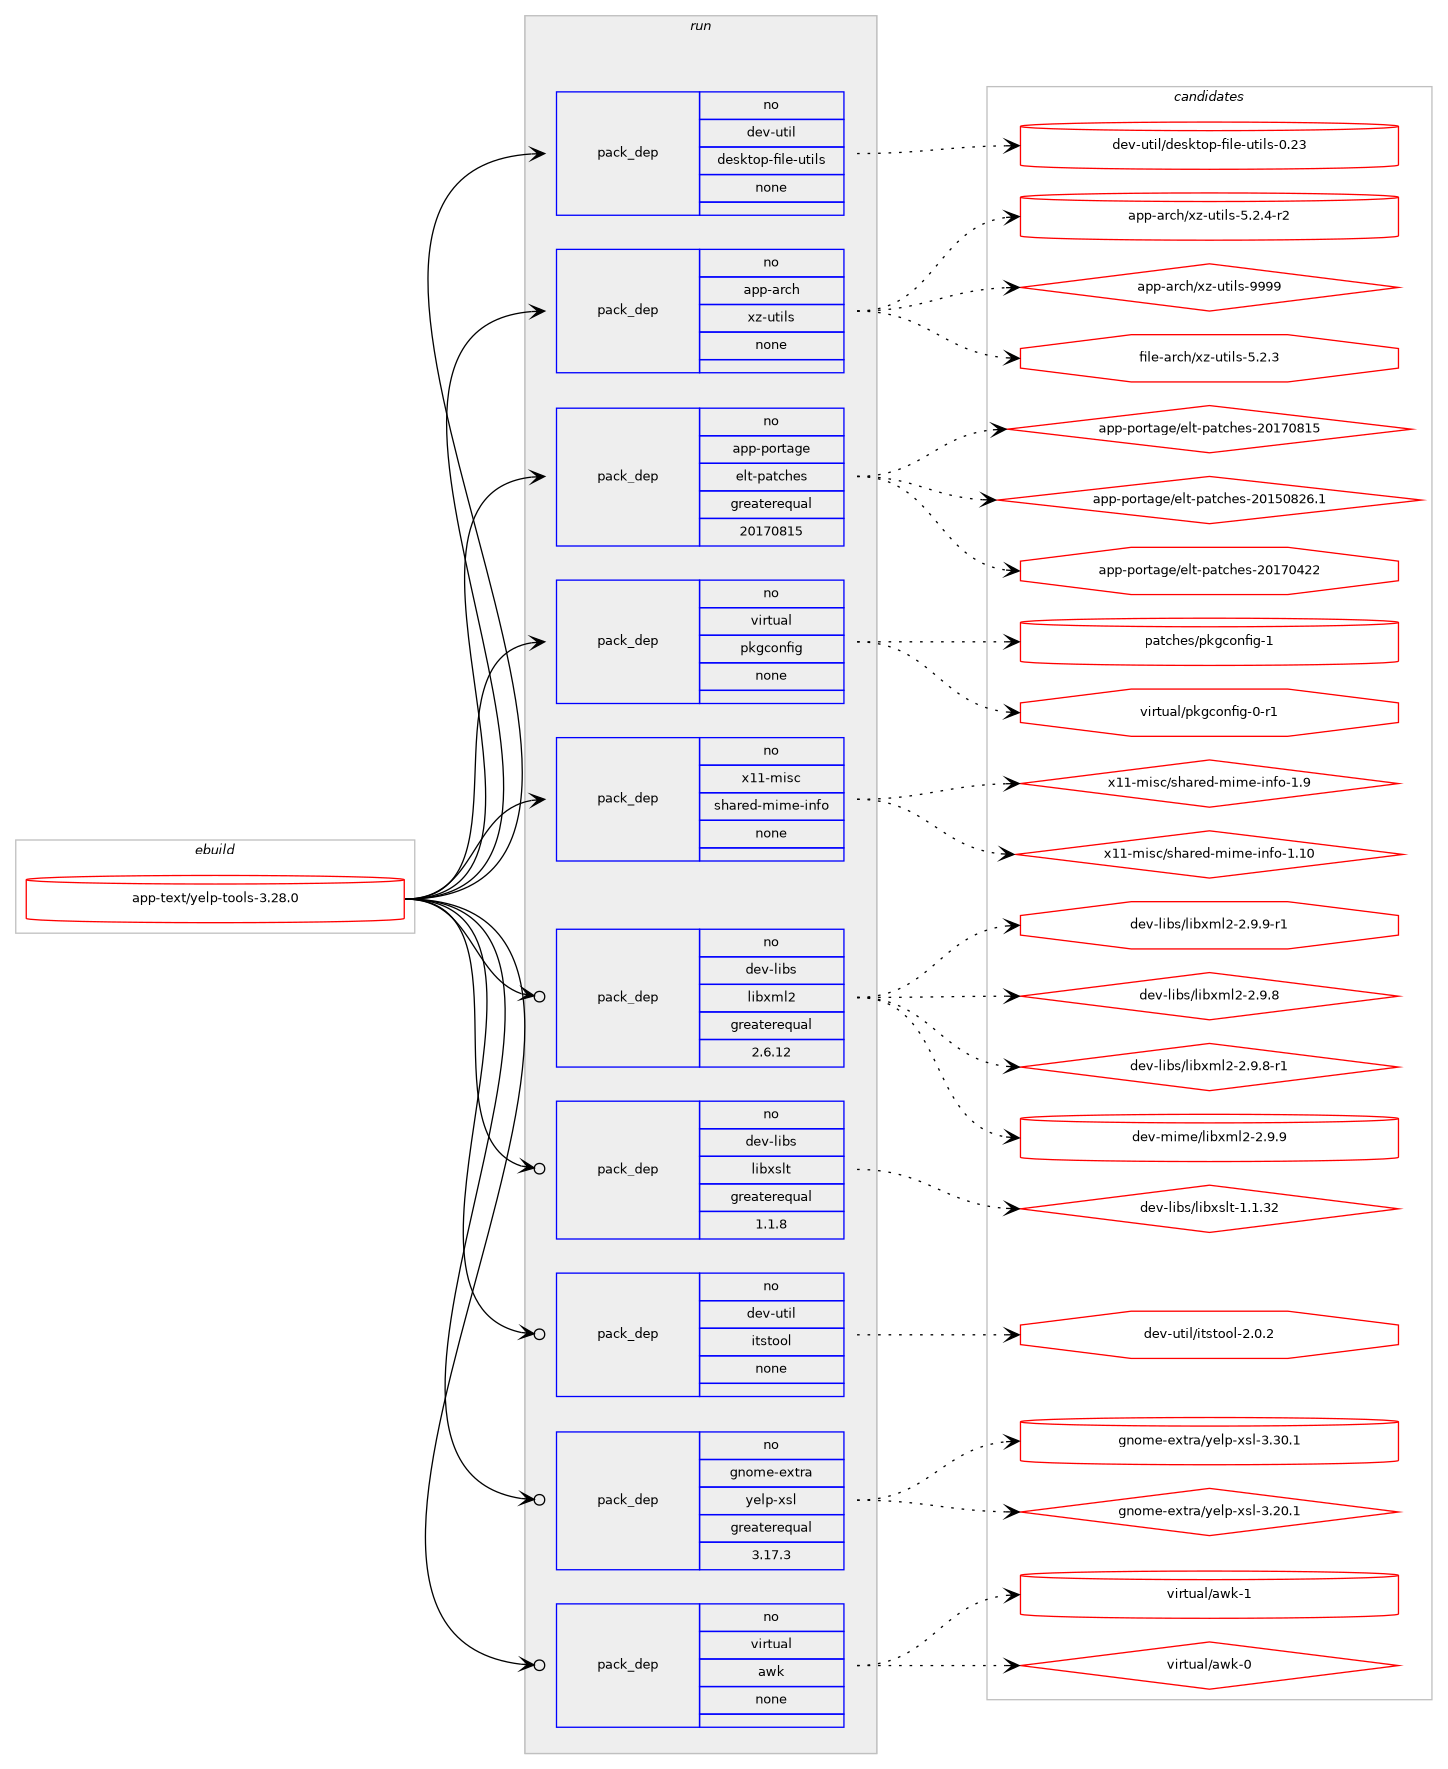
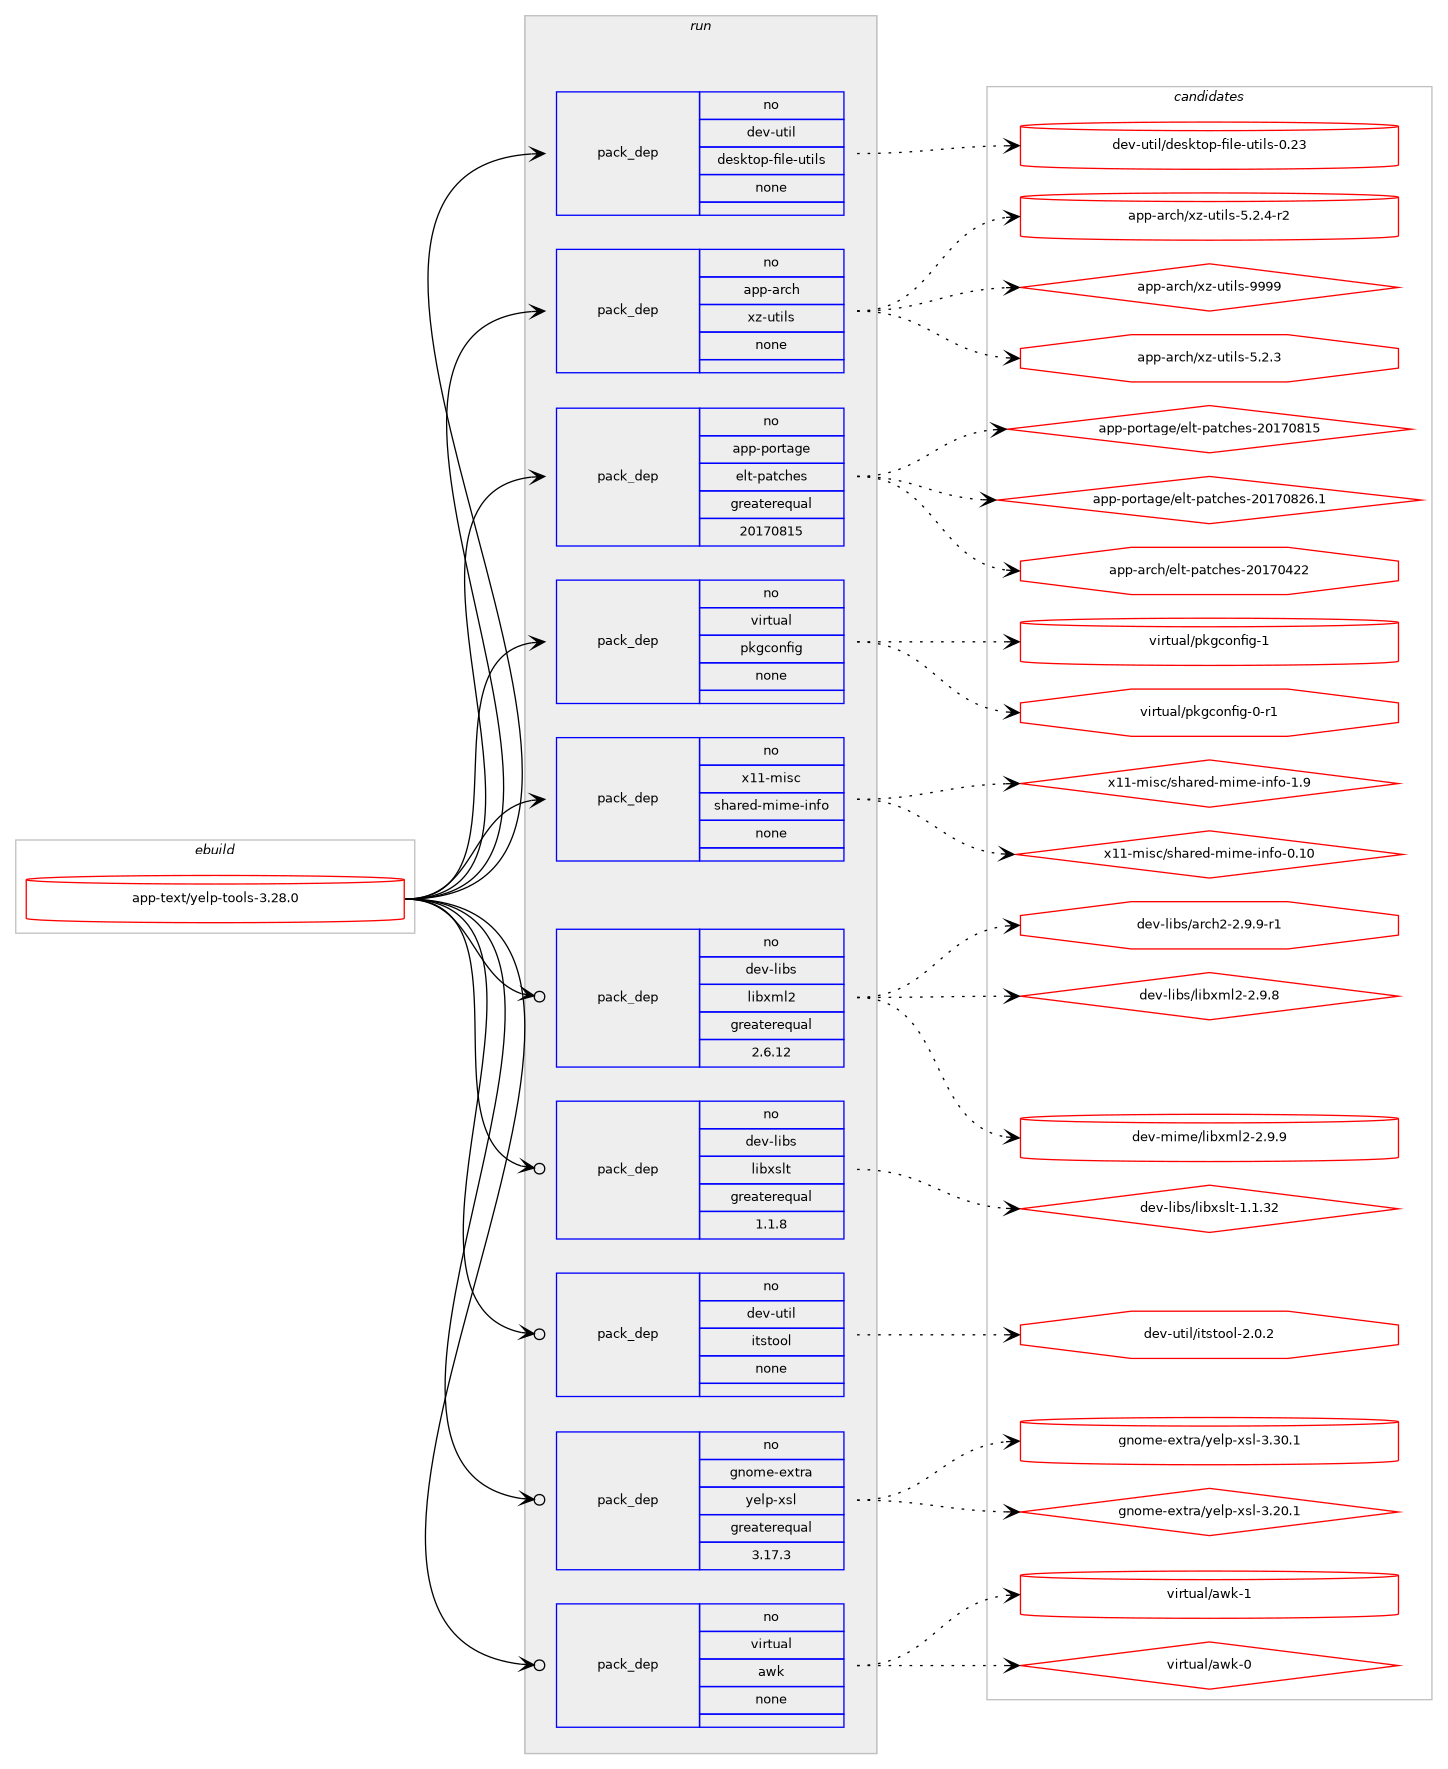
node "file-arch/xz-utils-5.2.3": label "file-arch/xz-utils-5.2.3" -> "app-arch/xz-utils-5.2.3"
node "app-portage/elt-patches-20150826.1": label "app-portage/elt-patches-20150826.1" -> "app-portage/elt-patches-20170826.1"
node "app-portage/elt-patches-20170422": label "app-portage/elt-patches-20170422" -> "app-arch/elt-patches-20170422"
node "patches/pkgconfig-1": label "patches/pkgconfig-1" -> "virtual/pkgconfig-1"
node "x11-misc/shared-mime-info-1.10": label "x11-misc/shared-mime-info-1.10" -> "x11-misc/shared-mime-info-0.10"
node "dev-libs/libxml2-2.9.9-r1": label "dev-libs/libxml2-2.9.9-r1" -> "dev-libs/arch2-2.9.9-r1"
node "dev-libs/libxml2-2.9.8-r1": removed
